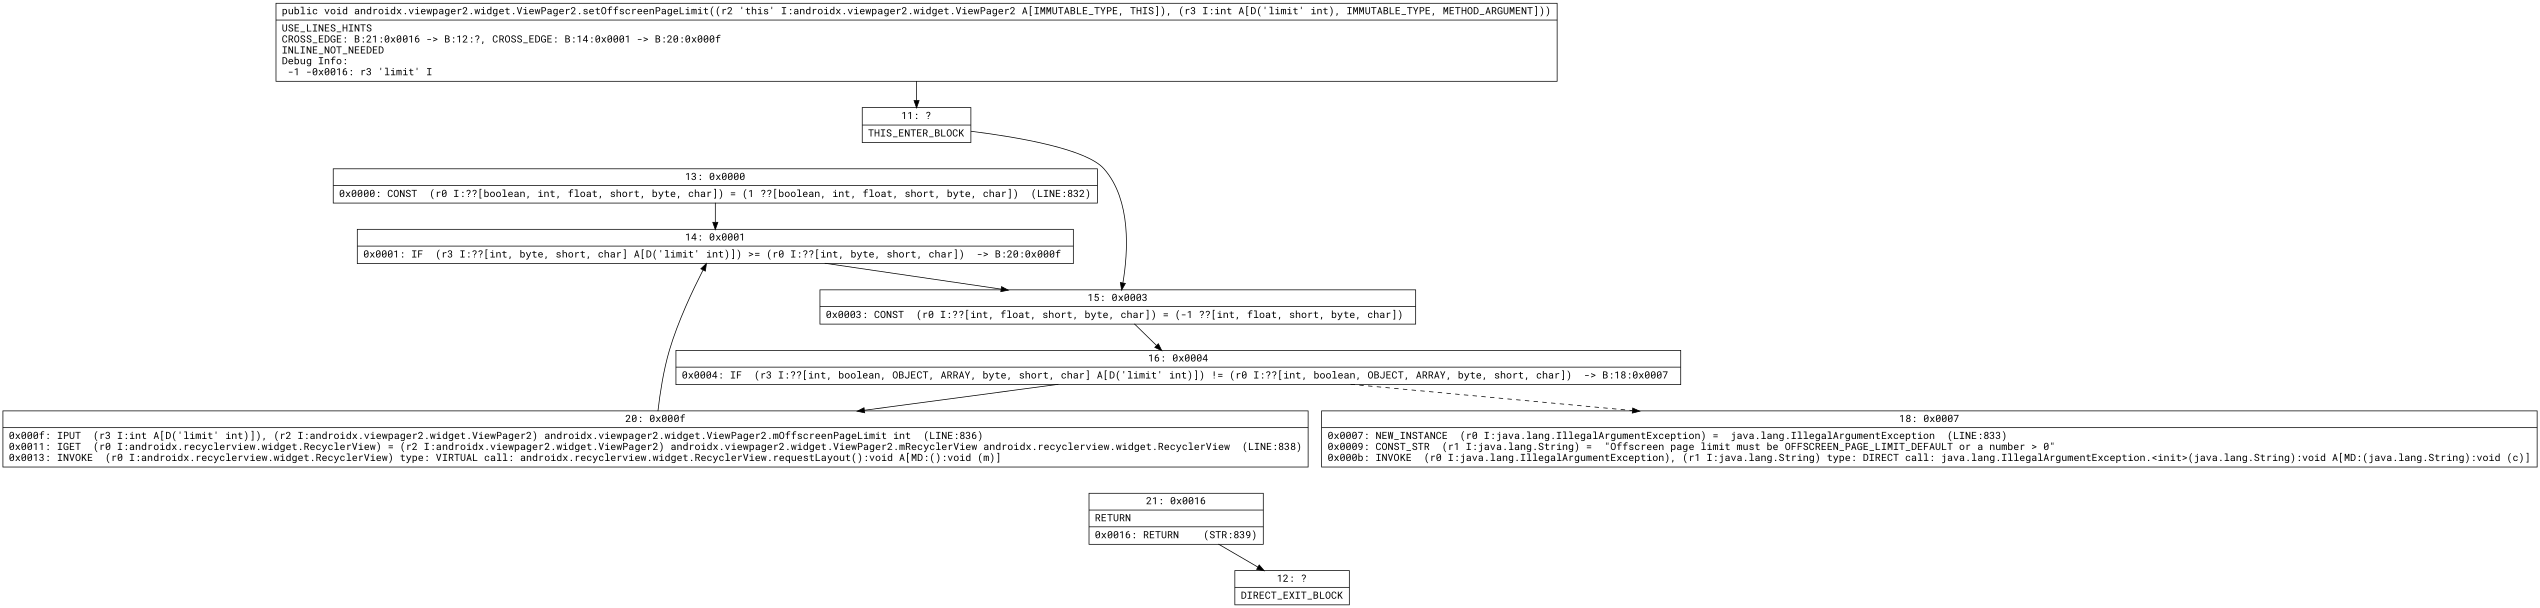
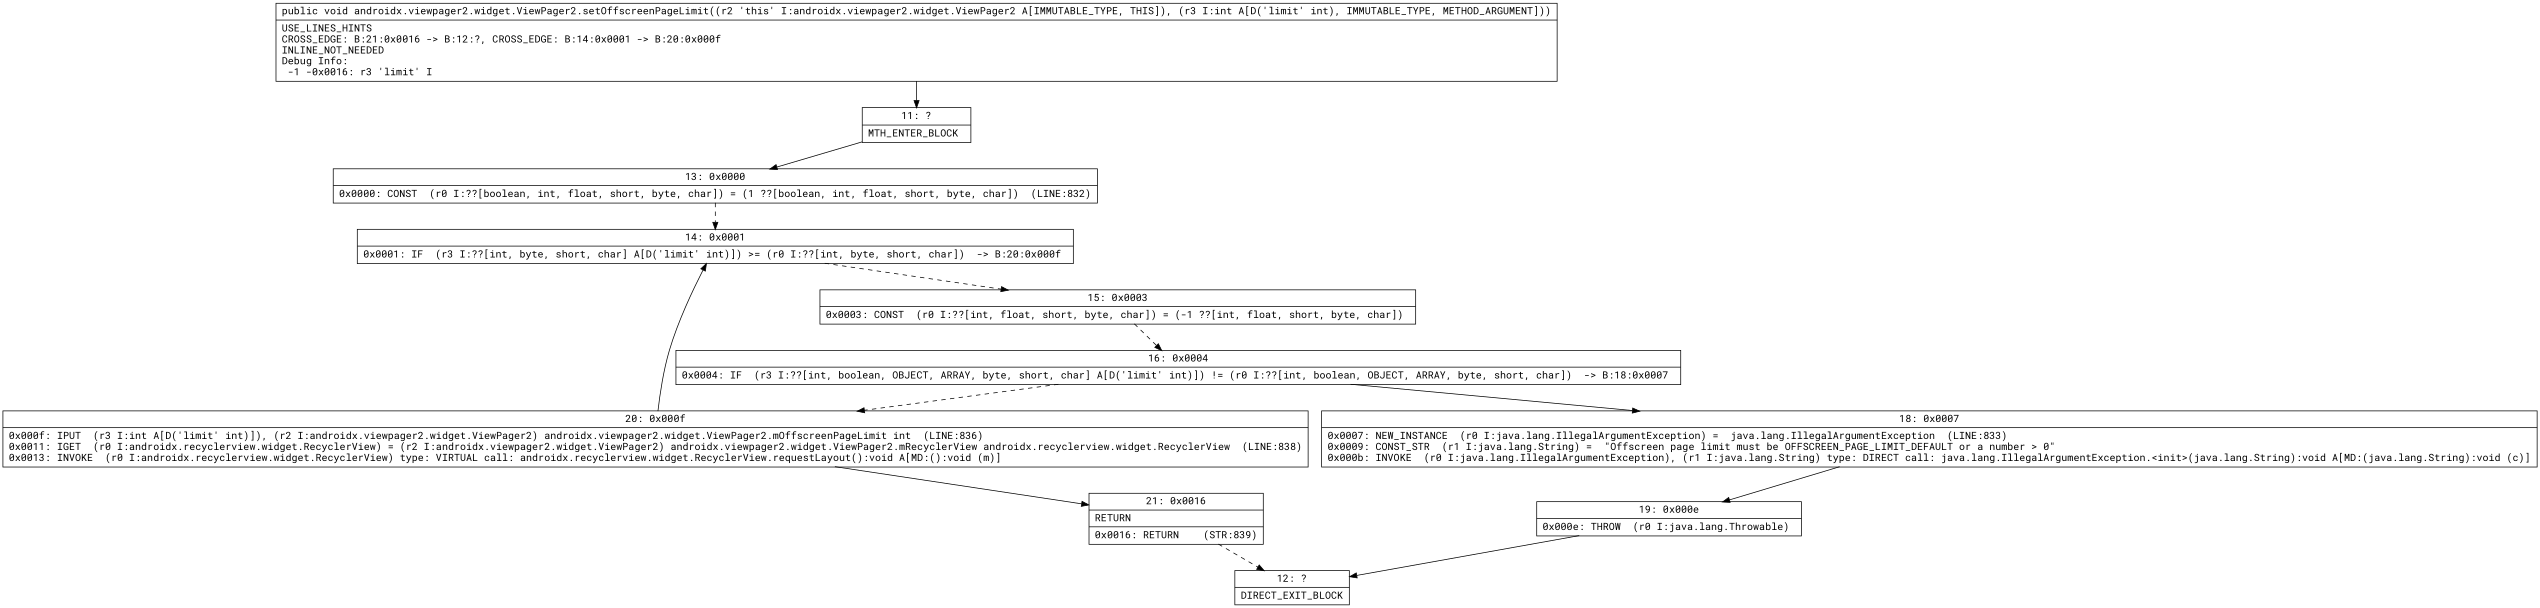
node "11: ?": text "THIS_ENTER_BLOCK" -> "MTH_ENTER_BLOCK"
edge "11: ?" -> "15: 0x0003": now "11: ?" -> "13: 0x0000"
edge "13: 0x0000" -> "14: 0x0001": style solid -> dashed
edge "14: 0x0001" -> "15: 0x0003": style solid -> dashed
edge "15: 0x0003" -> "16: 0x0004": style solid -> dashed
edge "16: 0x0004" -> "20: 0x000f": style solid -> dashed
edge "16: 0x0004" -> "18: 0x0007": style dashed -> solid
edge "20: 0x000f" -> "21: 0x0016": added
node "19: 0x000e": added
edge "21: 0x0016" -> "12: ?": style solid -> dashed
